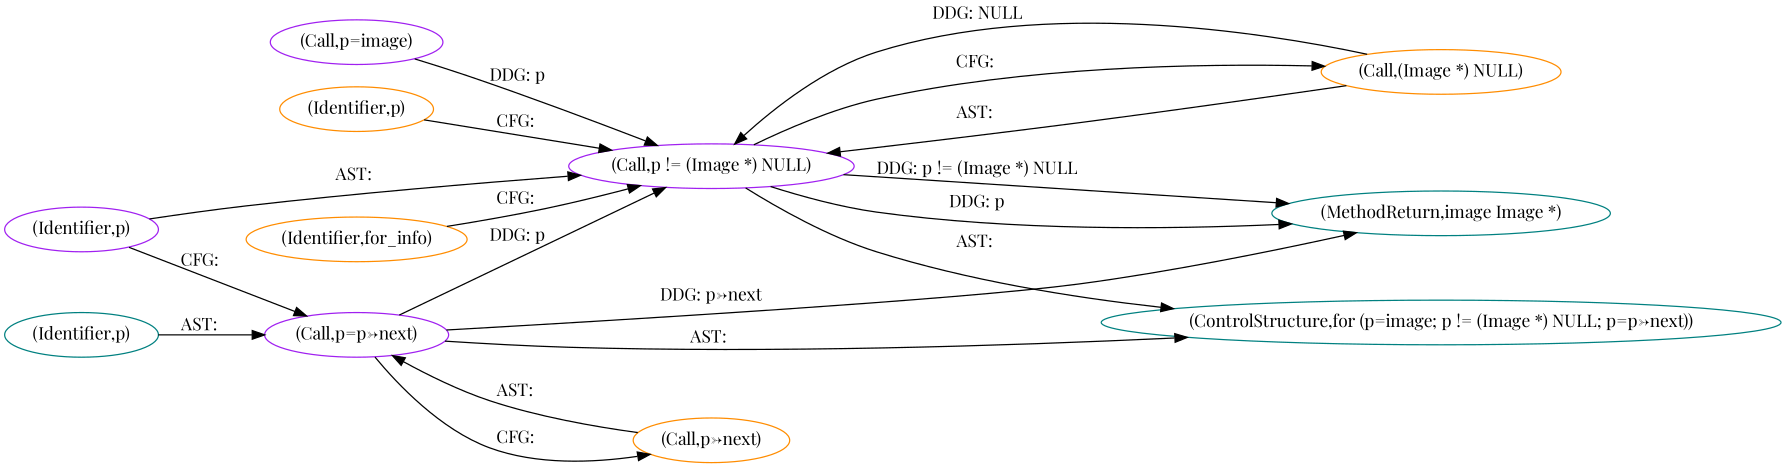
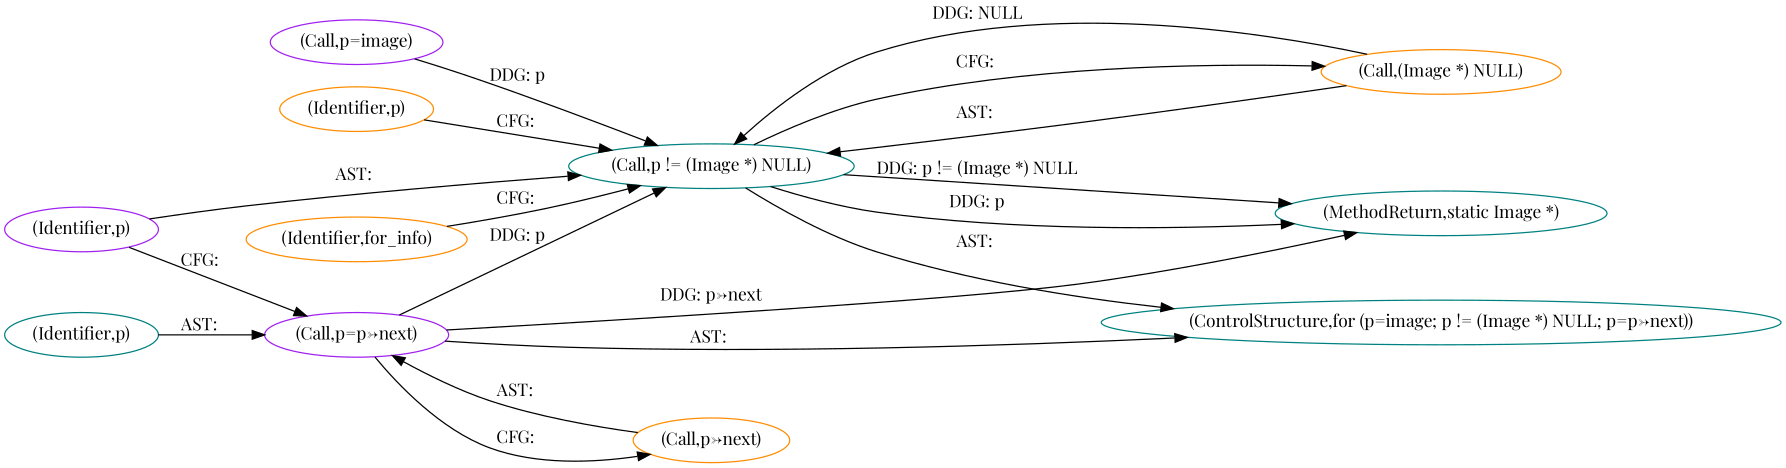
node "(Call,p != (Image *) NULL)": color purple -> teal
node "(MethodReturn,image Image *)": label "(MethodReturn,image Image *)" -> "(MethodReturn,static Image *)"
